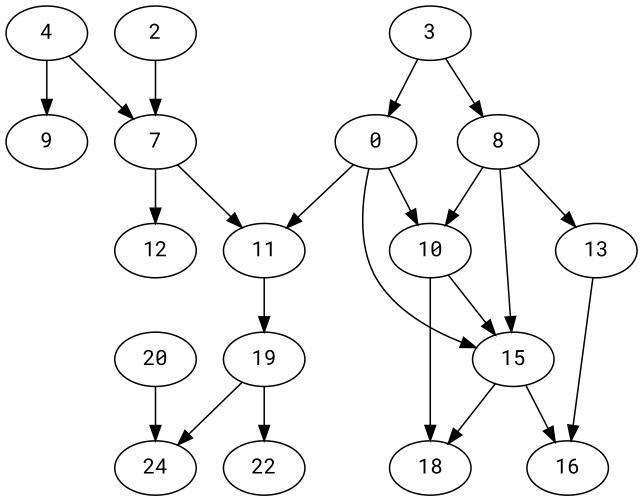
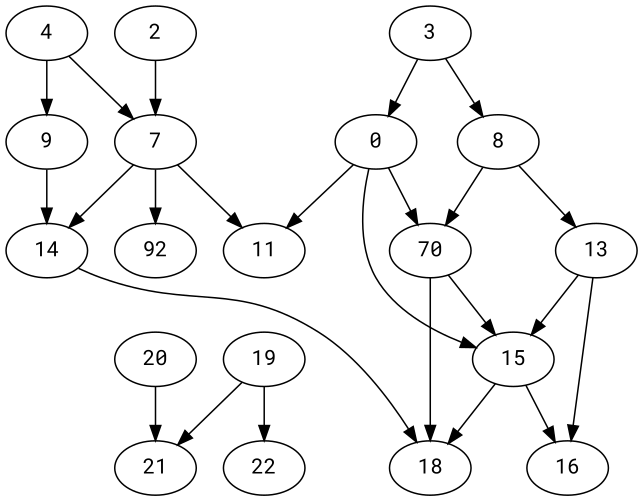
edge "8" -> "15": now "13" -> "15"
node "14": added
node "12": label "12" -> "92"
node "10": label "10" -> "70"
edge "11" -> "19": removed
node "24": label "24" -> "21"
